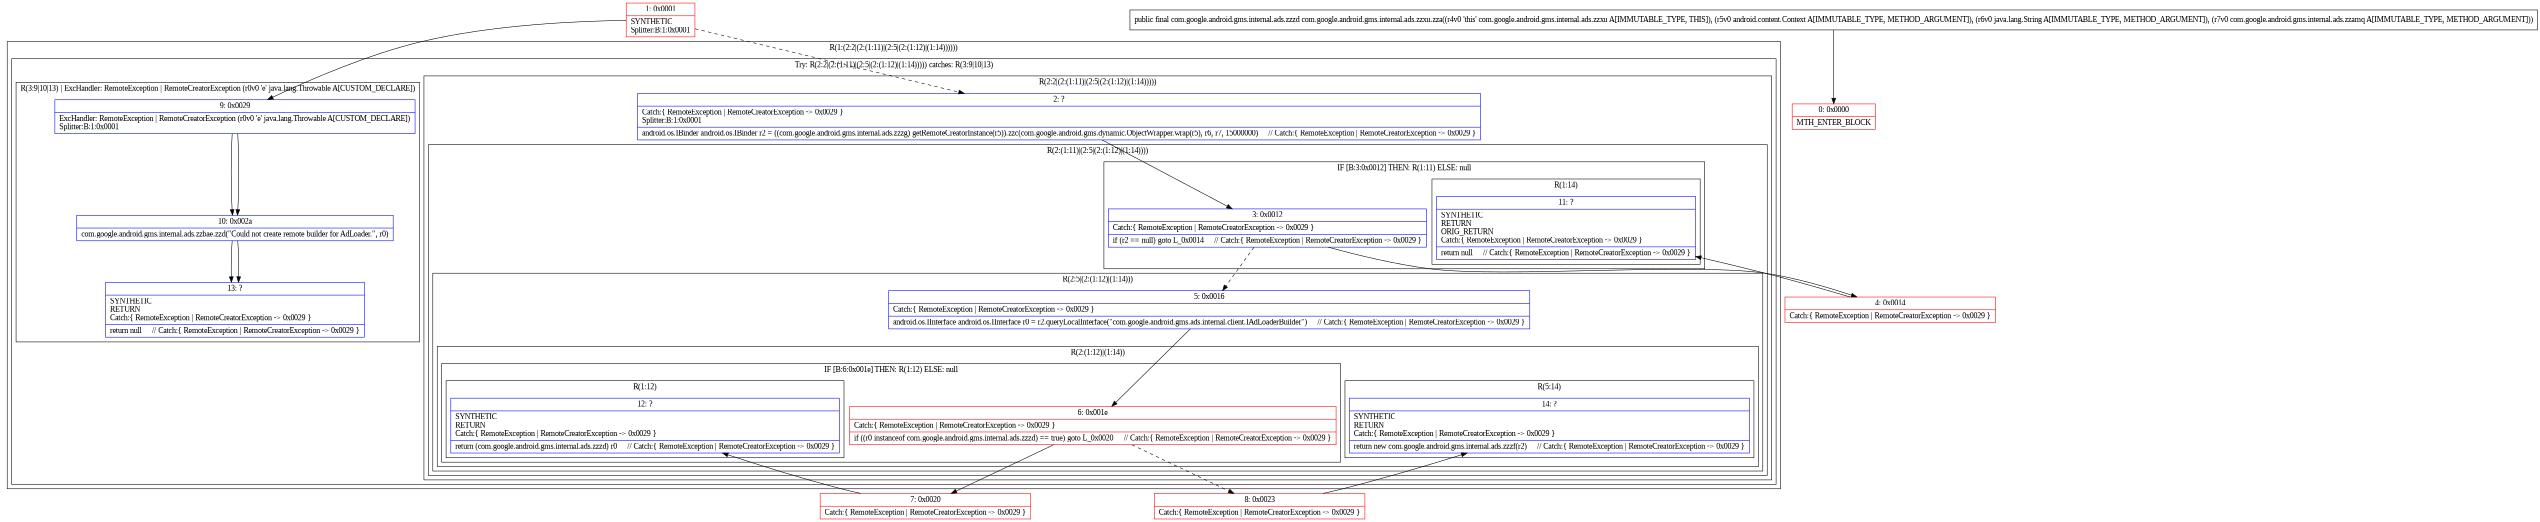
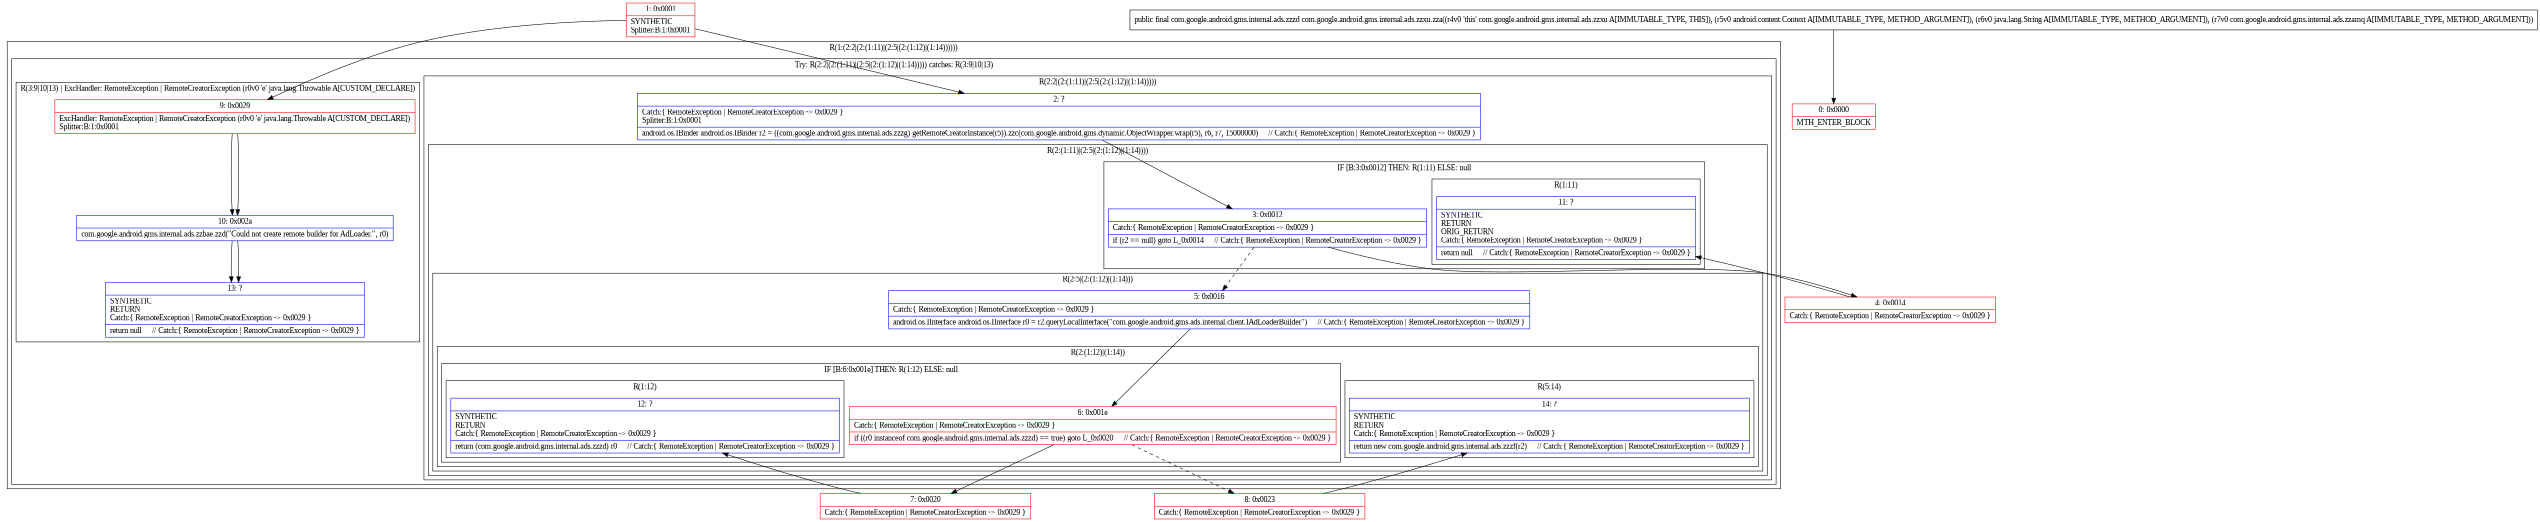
edge "1: 0x0001" -> "2: ?": style dashed -> solid
node "9: 0x0029": color blue -> red
cluster "R(1:14)": label "R(1:14)" -> "R(1:11)"
